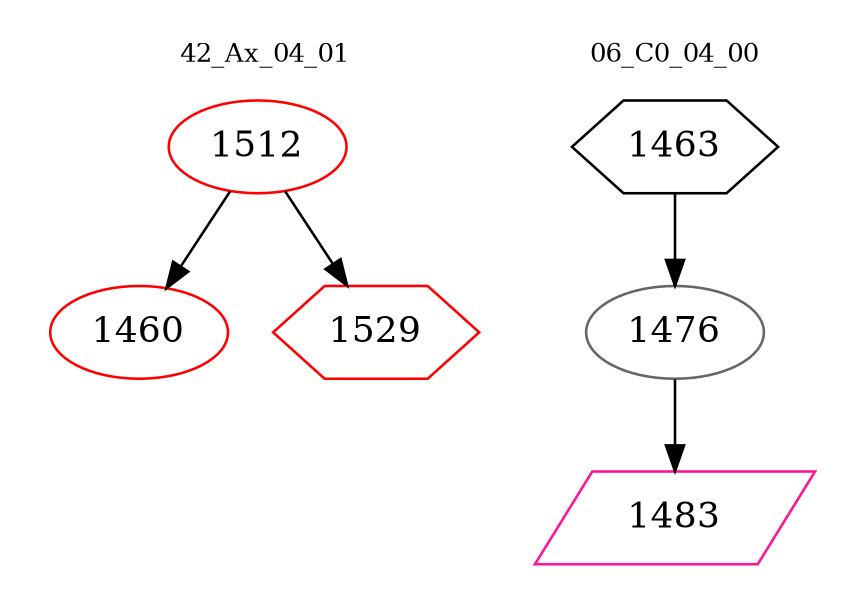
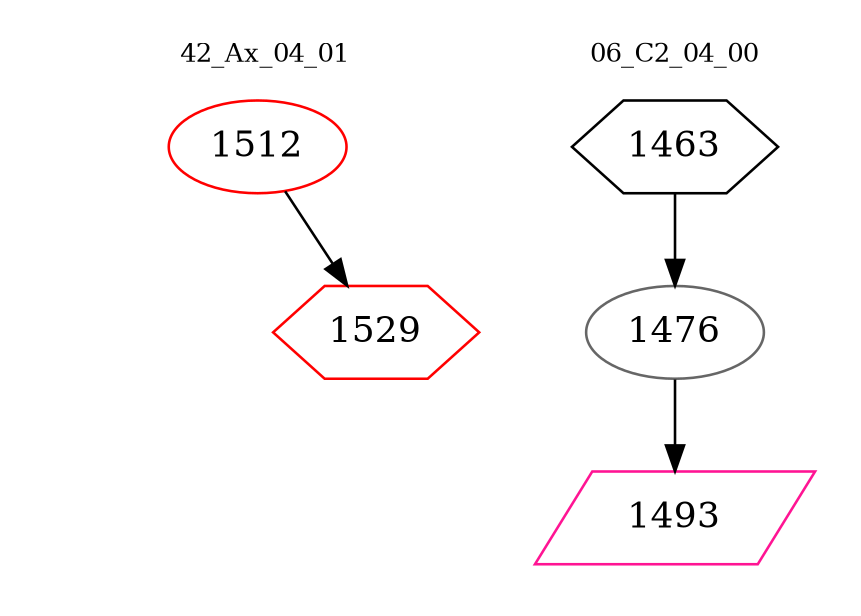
cluster "06_C0_04_00": label "06_C0_04_00" -> "06_C2_04_00"
node "1460": removed
node "1483": label "1483" -> "1493"
